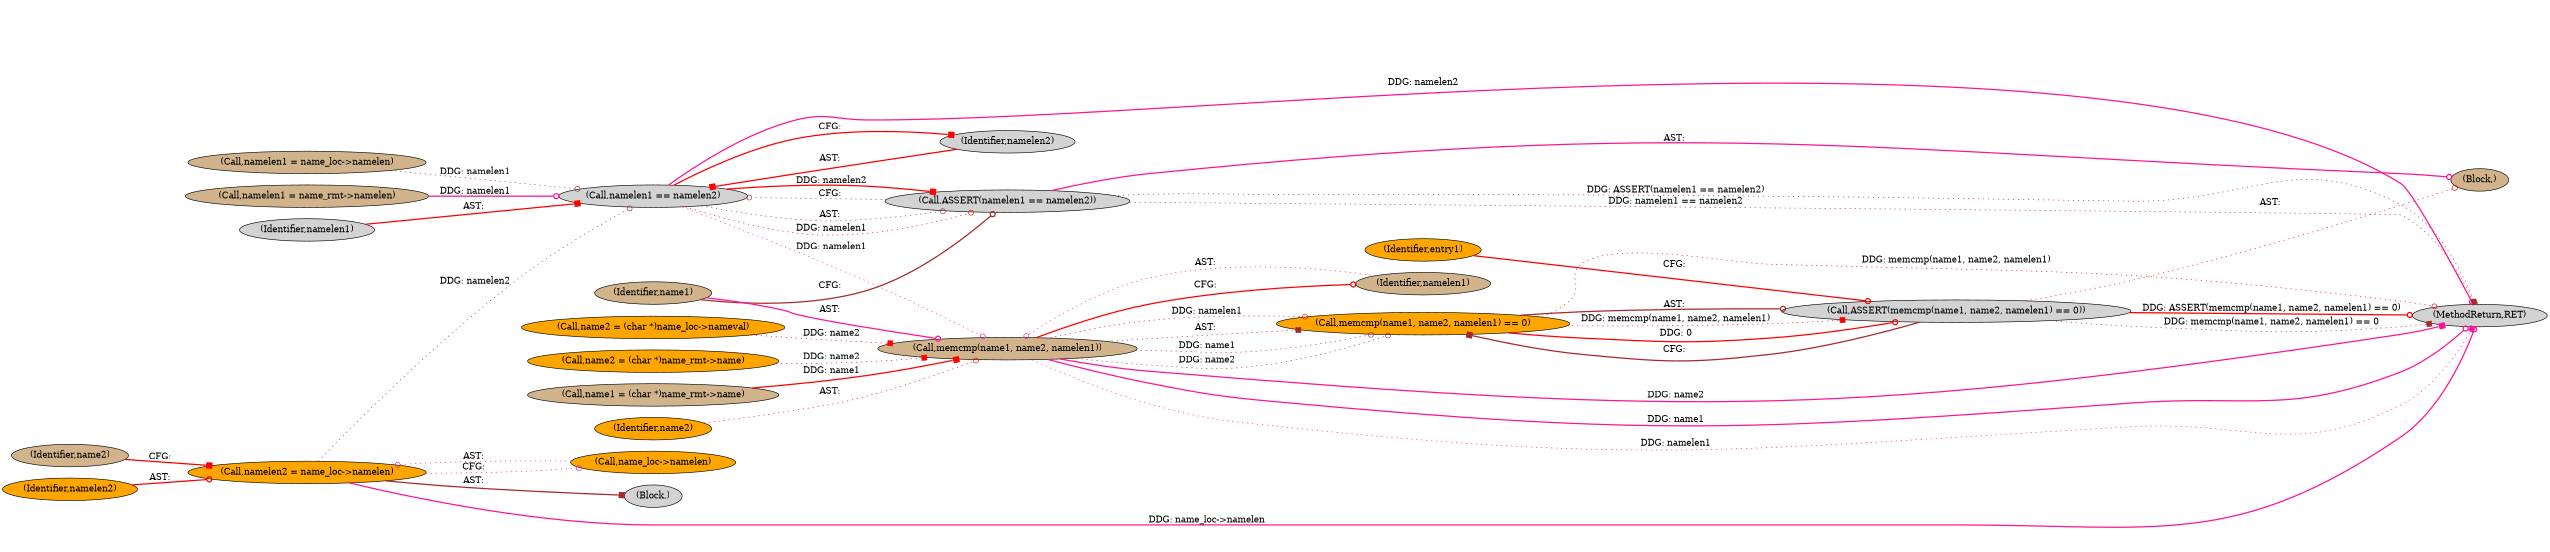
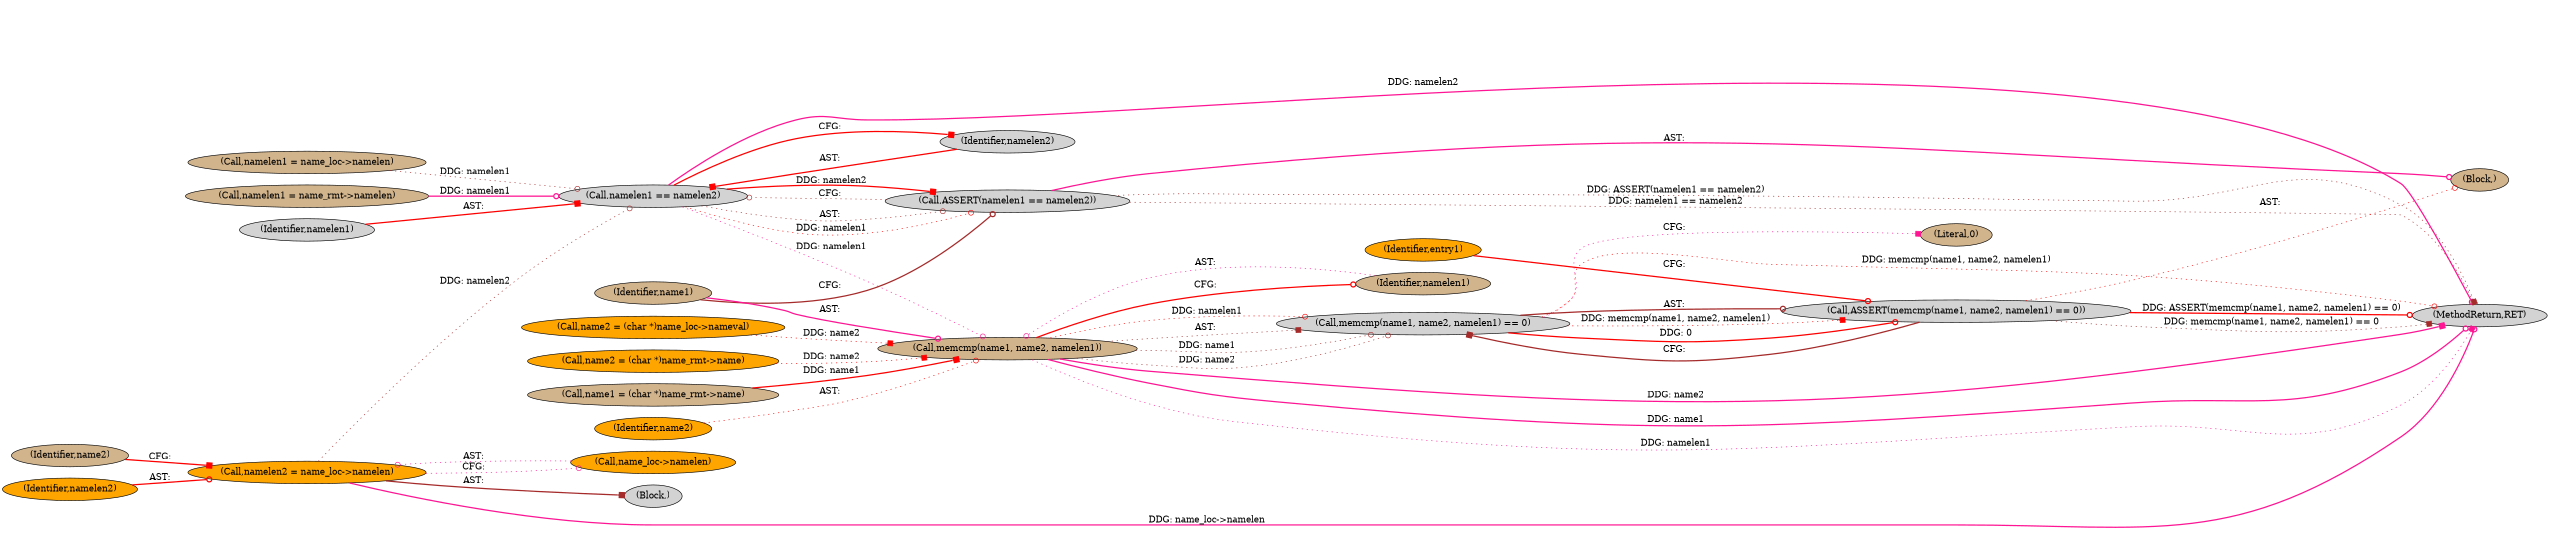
node "(Literal,0)": added
node "(Call,memcmp(name1, name2, namelen1) == 0)": fillcolor orange -> lightgrey
